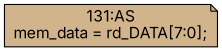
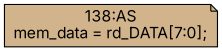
node "131:AS mem_data = rd_DATA[7:0];": label "131:AS mem_data = rd_DATA[7:0];" -> "138:AS mem_data = rd_DATA[7:0];"
